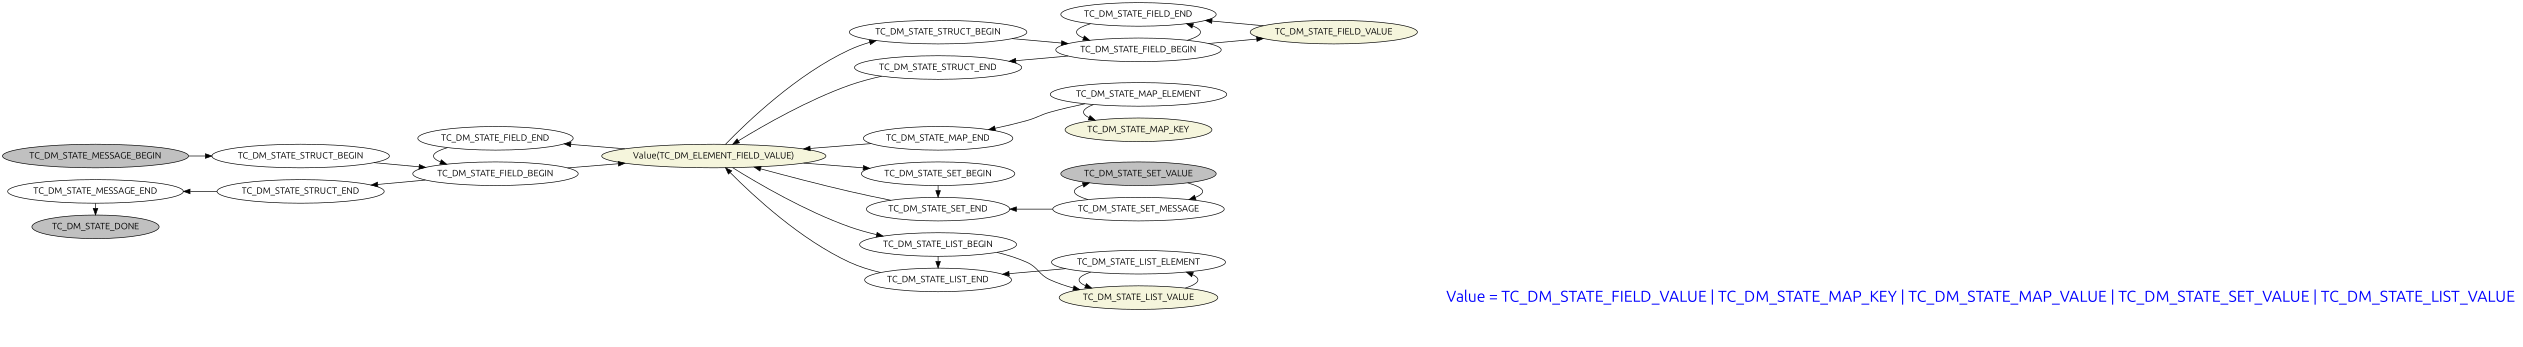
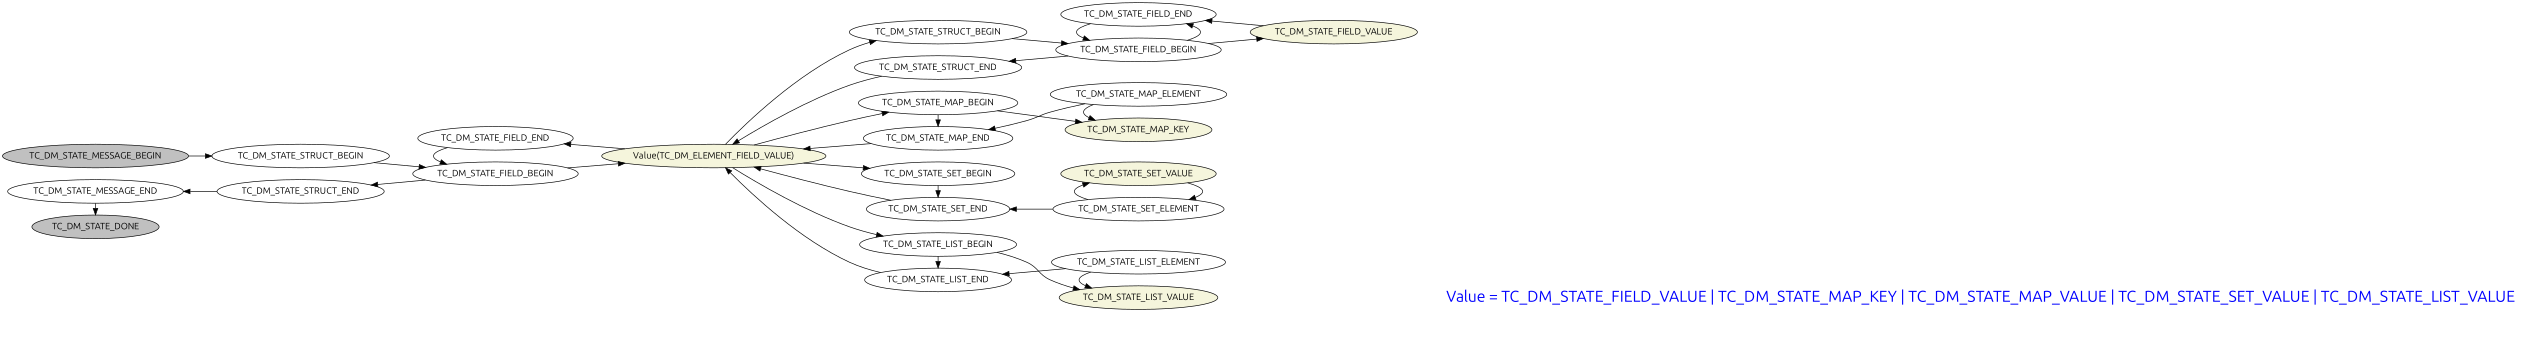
node "TC_DM_STATE_MAP_BEGIN": added
node "TC_DM_STATE_SET_VALUE": fillcolor gray -> beige
node "TC_DM_STATE_SET_MESSAGE": label "TC_DM_STATE_SET_MESSAGE" -> "TC_DM_STATE_SET_ELEMENT"
edge "TC_DM_STATE_LIST_VALUE" -> "TC_DM_STATE_LIST_ELEMENT": removed
